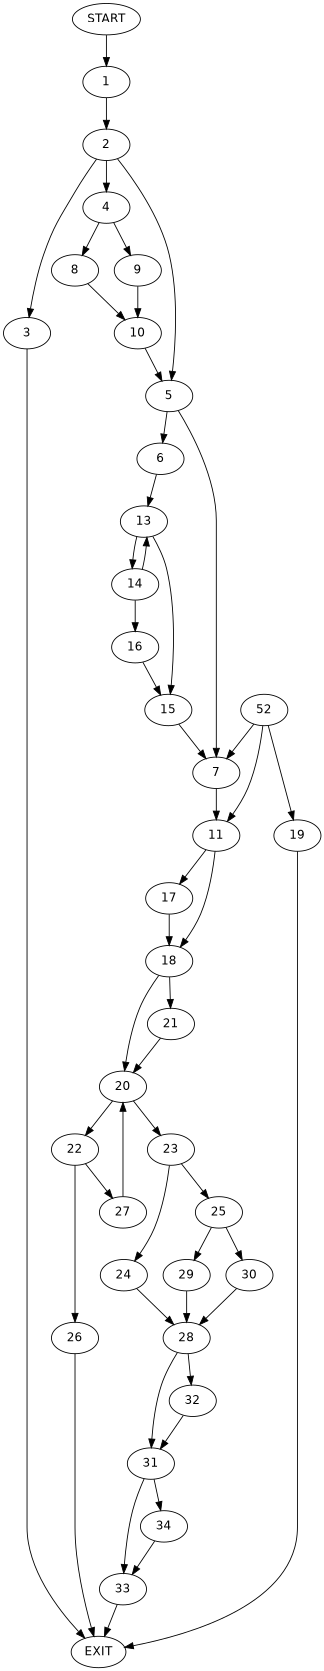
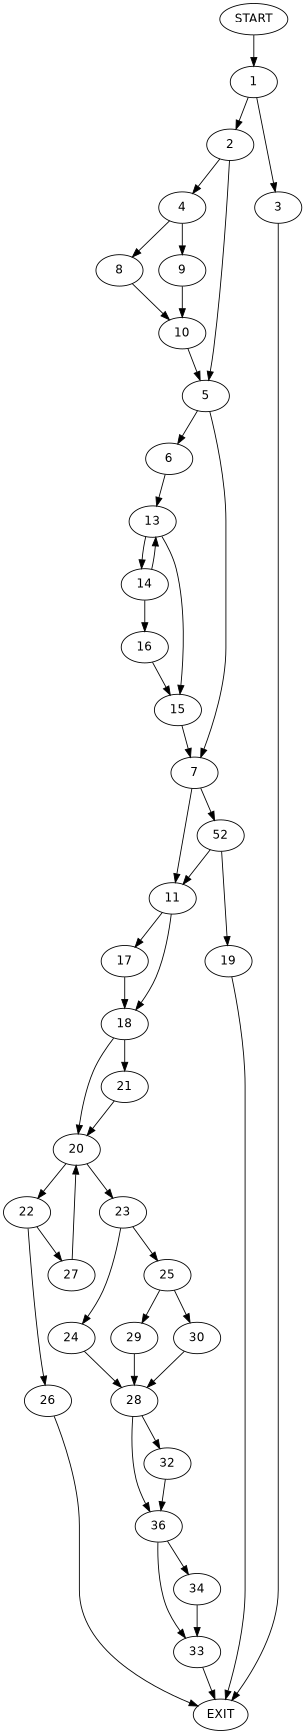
edge "2" -> "3": now "1" -> "3"
edge "52" -> "7": reversed
node "31": label "31" -> "36"
